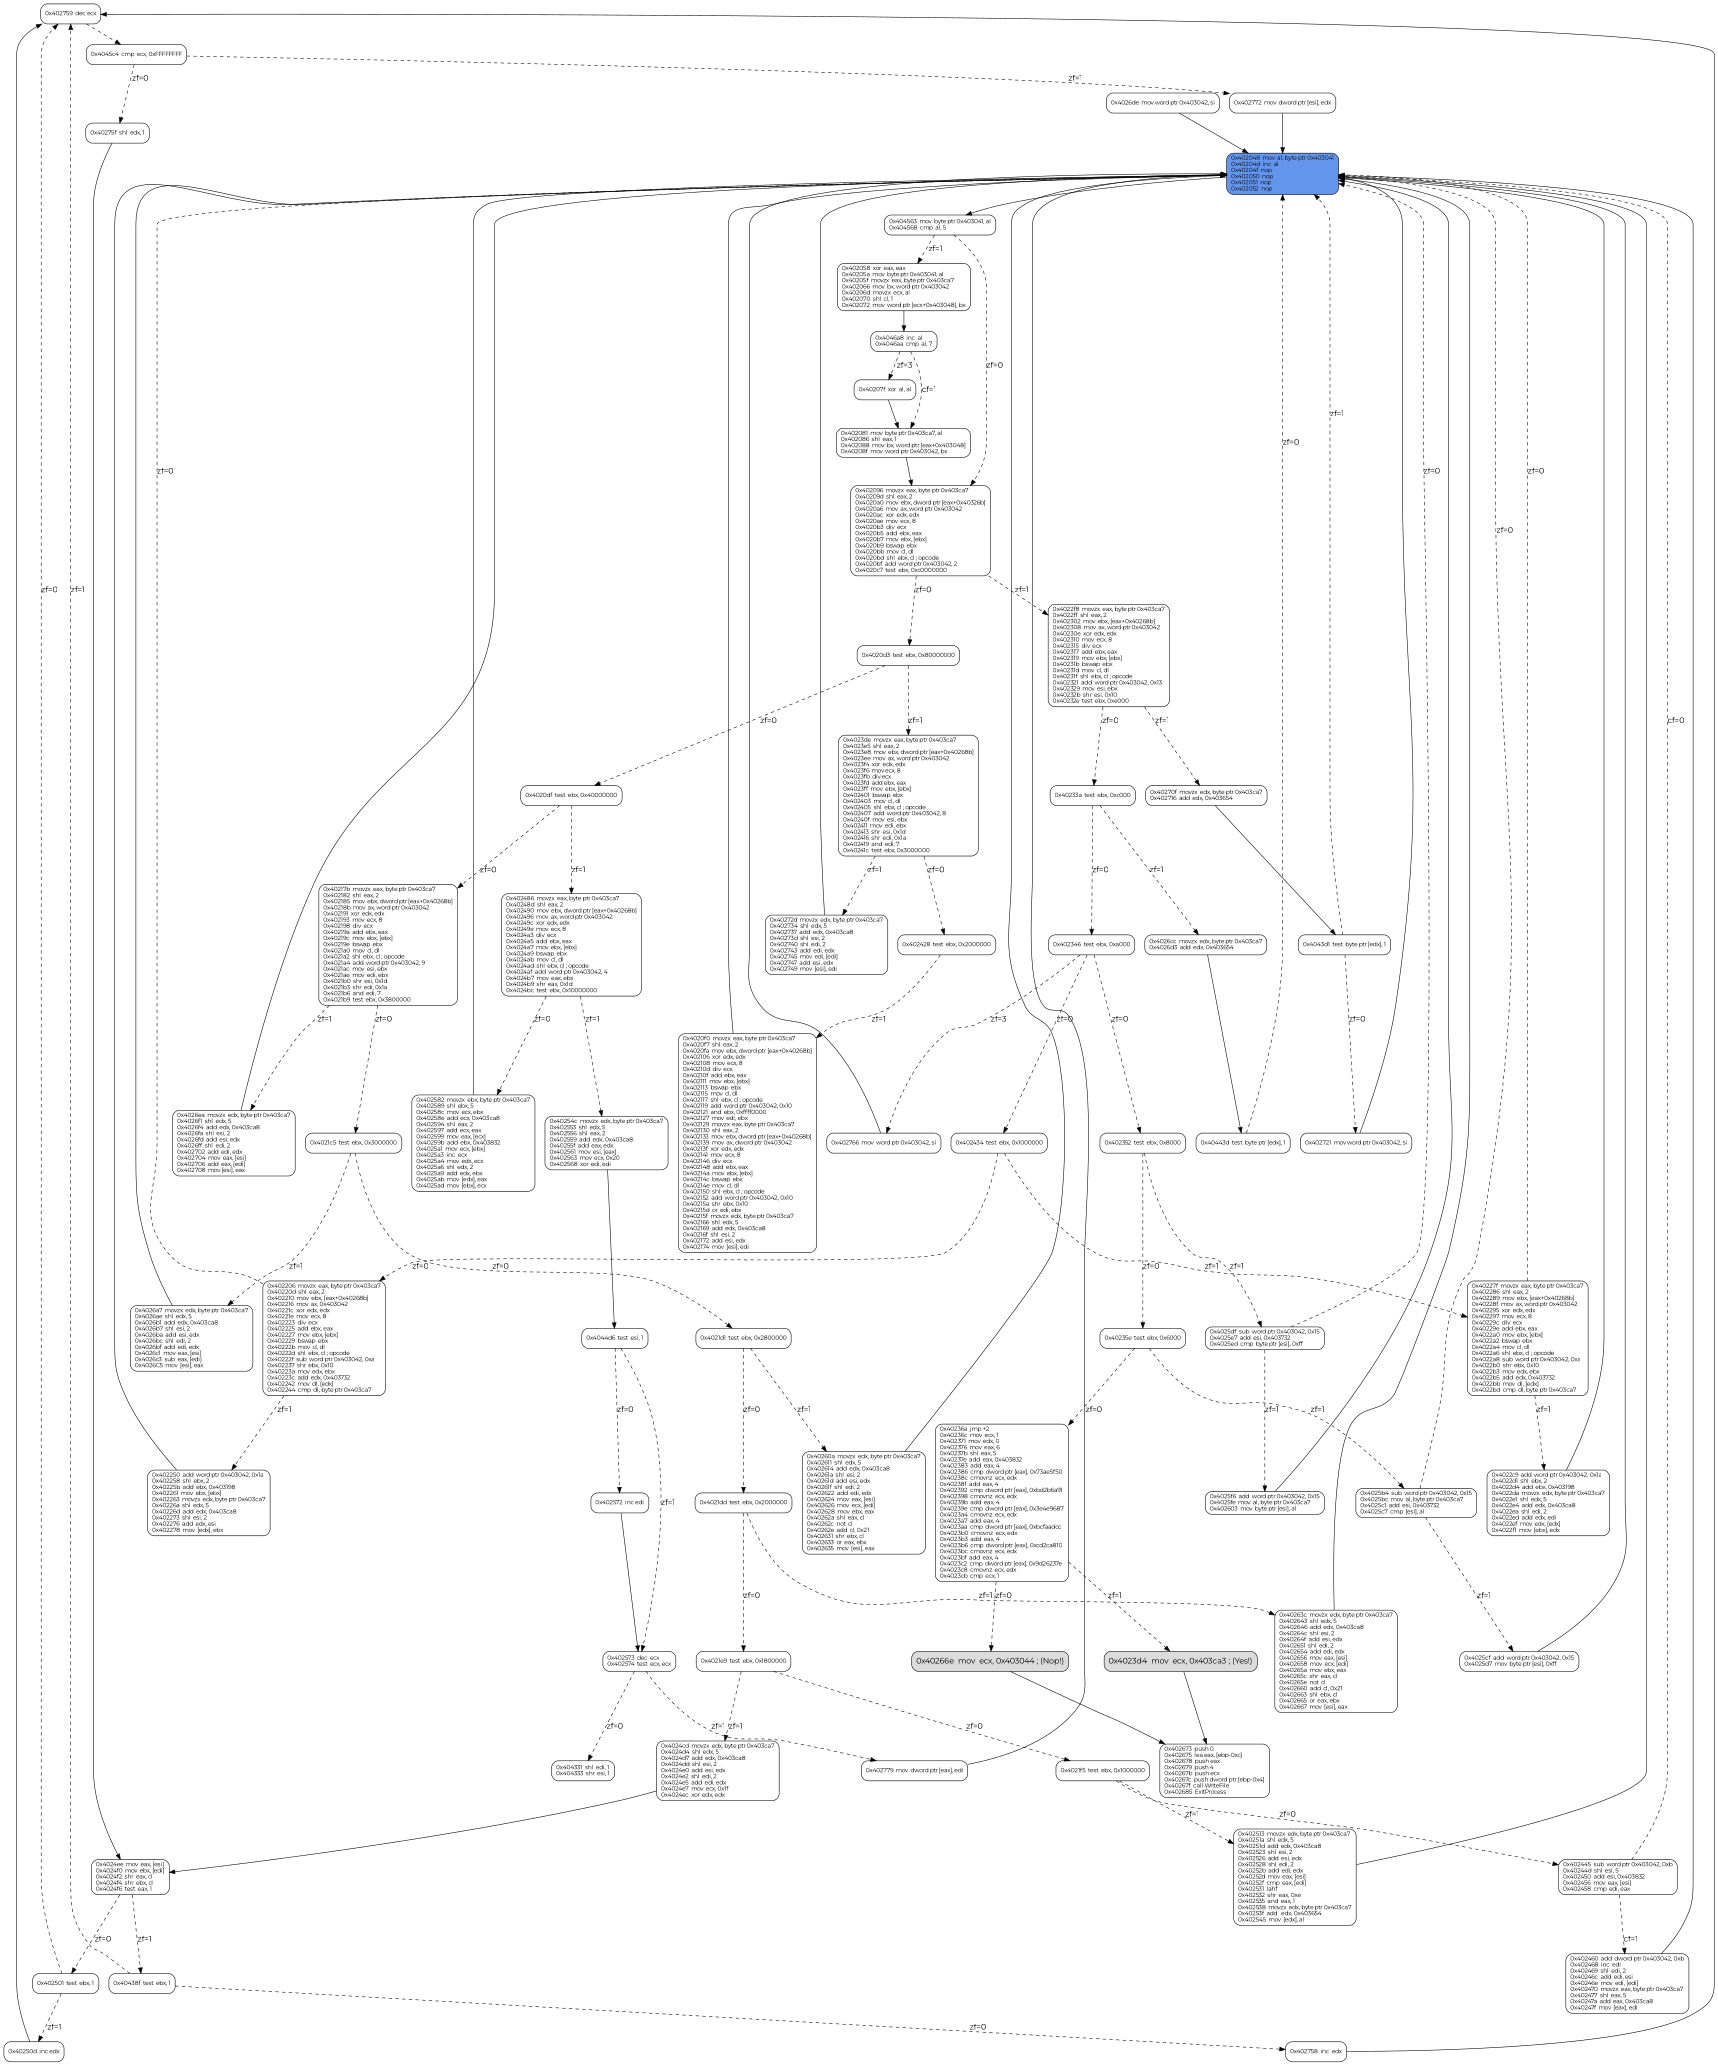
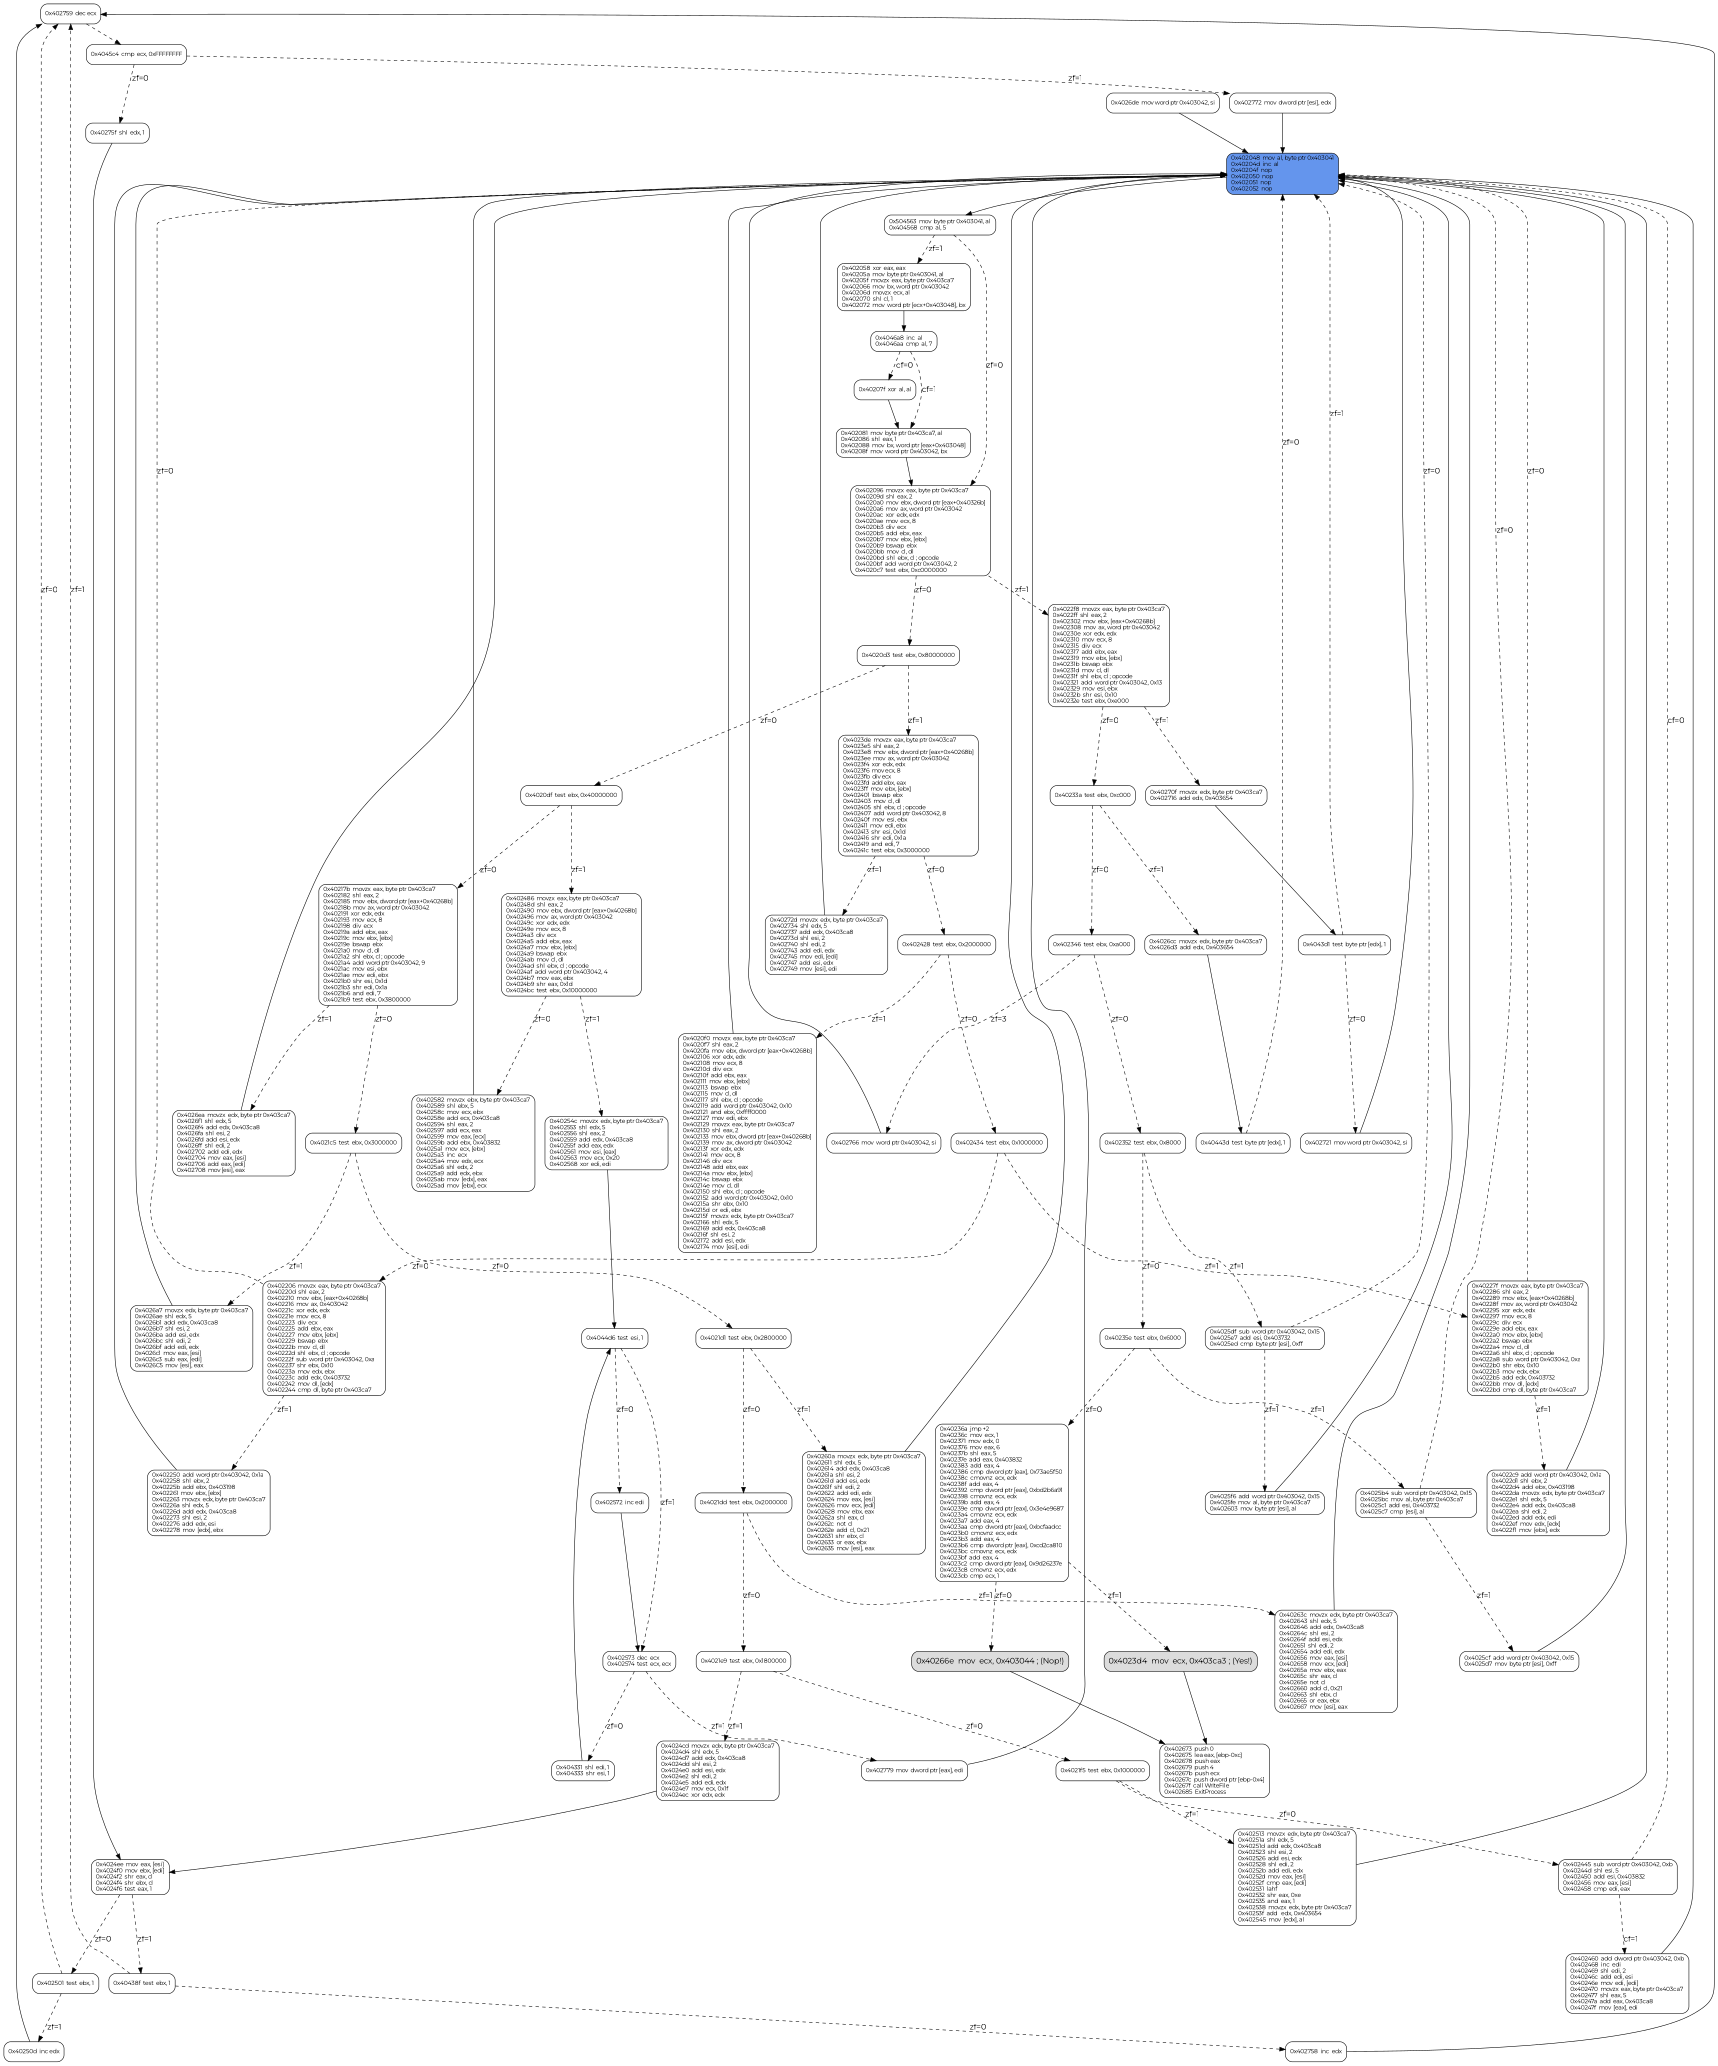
node "0x404563  mov  byte ptr 0x403041, al 0x404568  cmp  al, 5": label "0x404563  mov  byte ptr 0x403041, al 0x404568  cmp  al, 5" -> "0x504563  mov  byte ptr 0x403041, al 0x404568  cmp  al, 5"
edge "0x4046a8  inc  al 0x4046aa  cmp  al, 7" -> "0x40207f  xor  al, al": label "zf=3" -> "cf=0"
edge "0x402346  test  ebx, 0xa000" -> "0x402434  test  ebx, 0x1000000": now "0x402428  test  ebx, 0x2000000" -> "0x402434  test  ebx, 0x1000000"
edge "0x404331  shl  edi, 1 0x404333  shr  esi, 1" -> "0x4044d6  test  esi, 1": added
